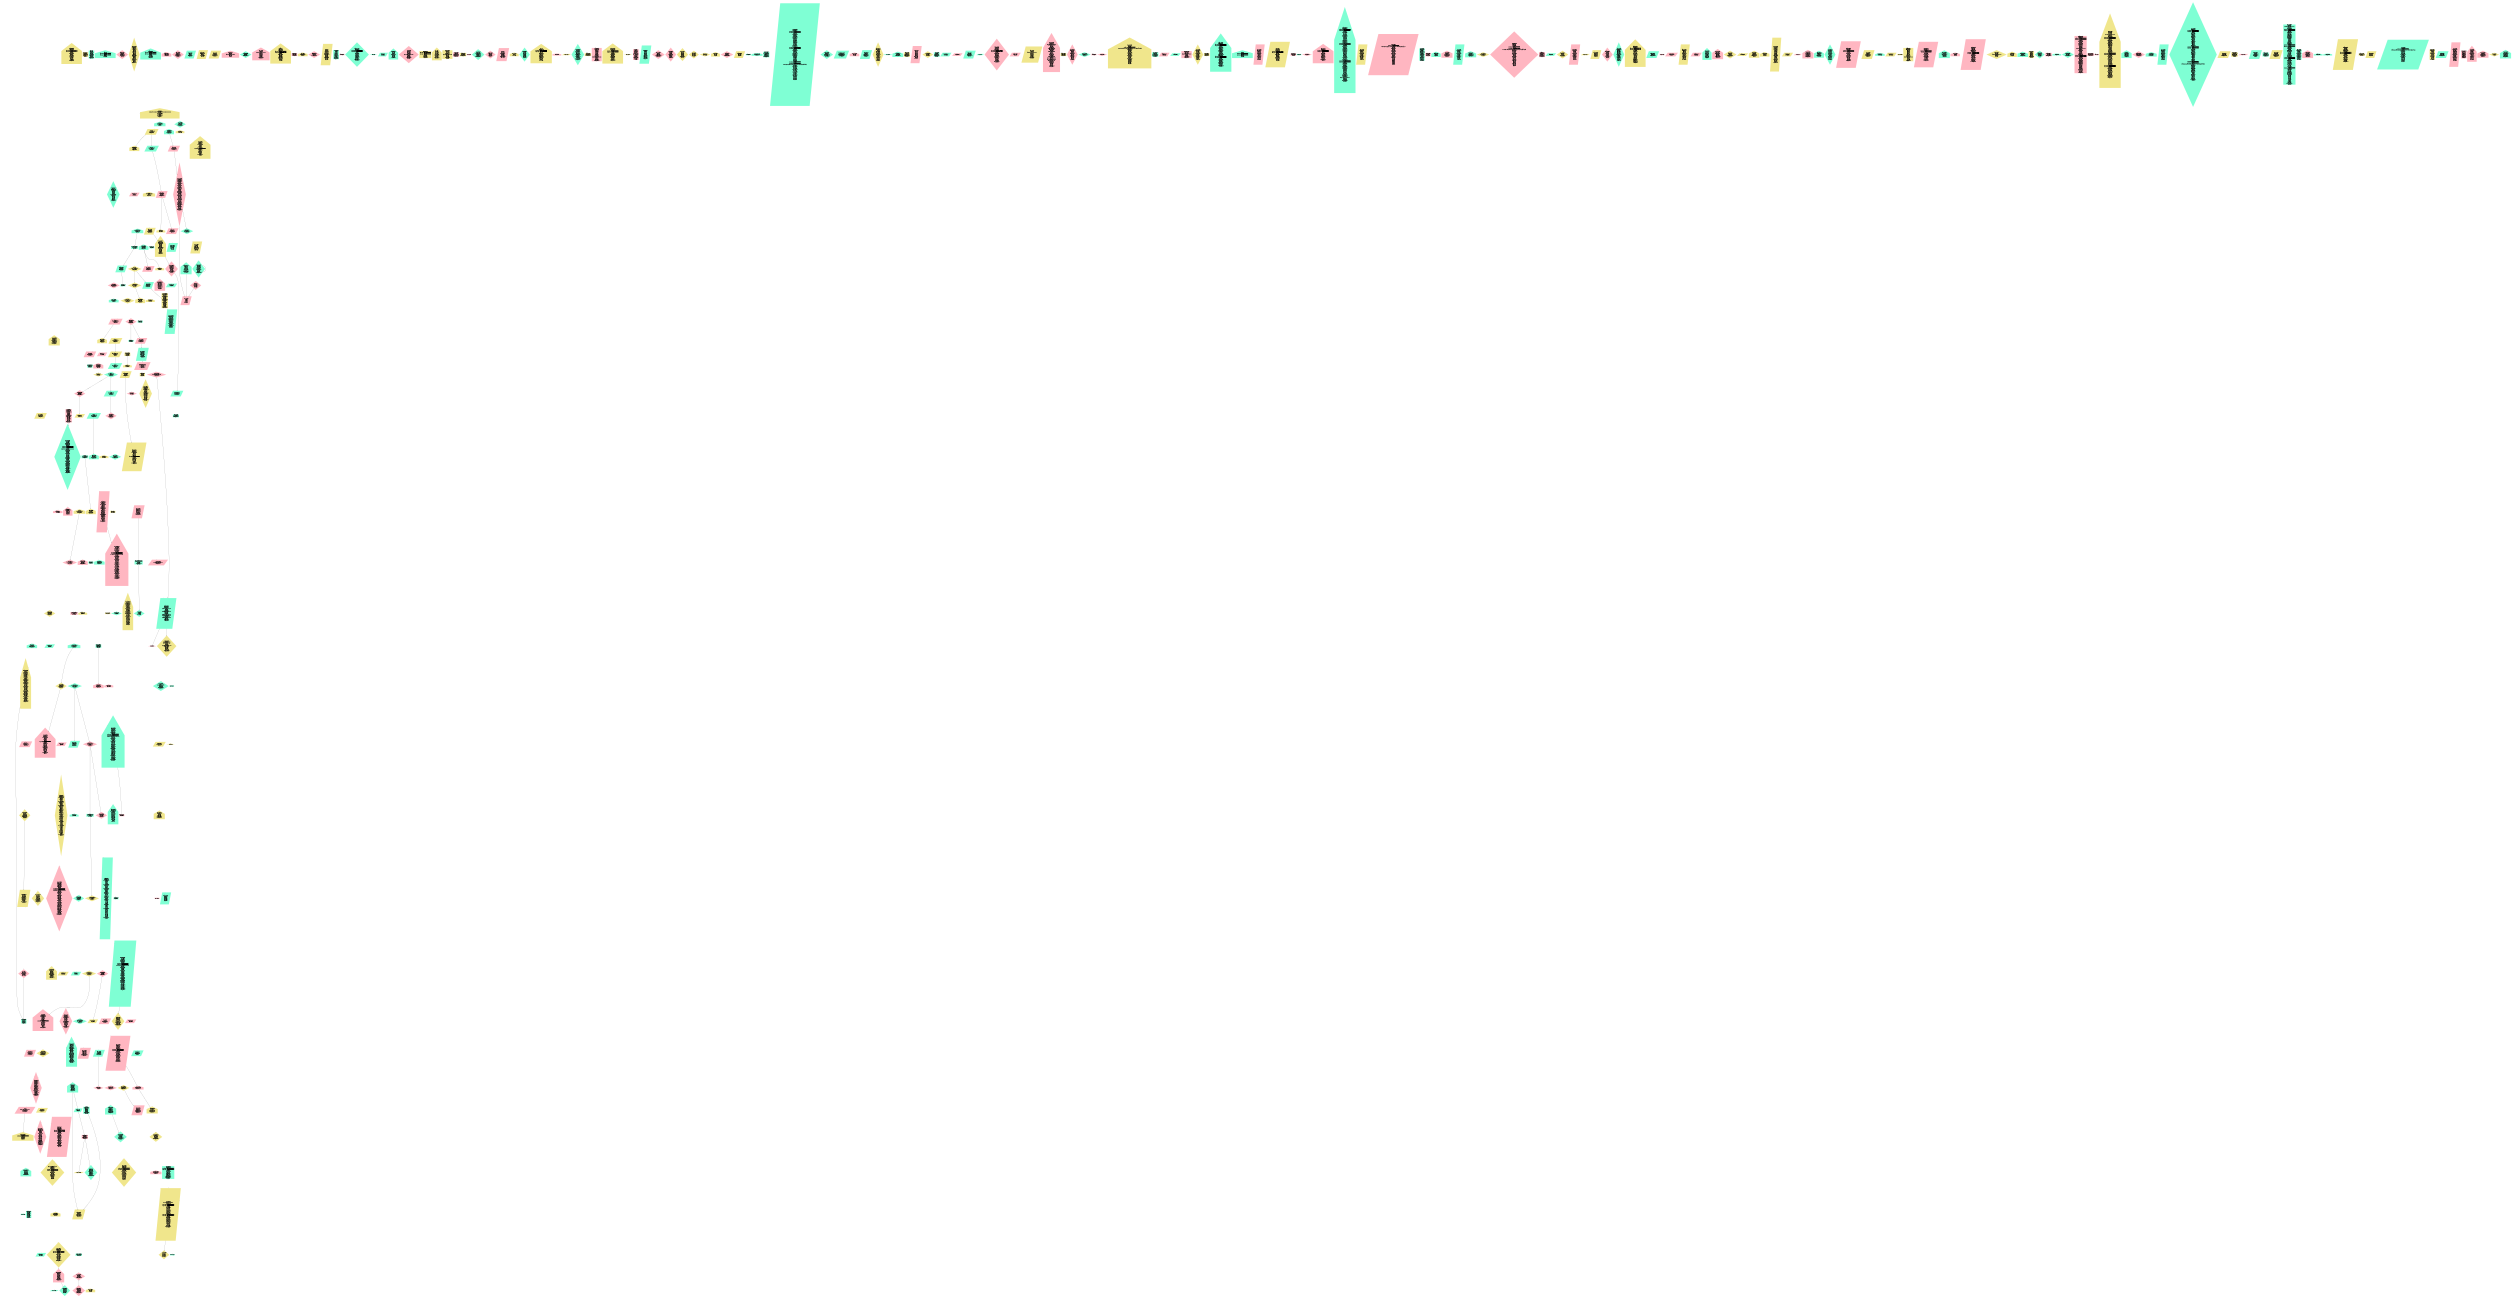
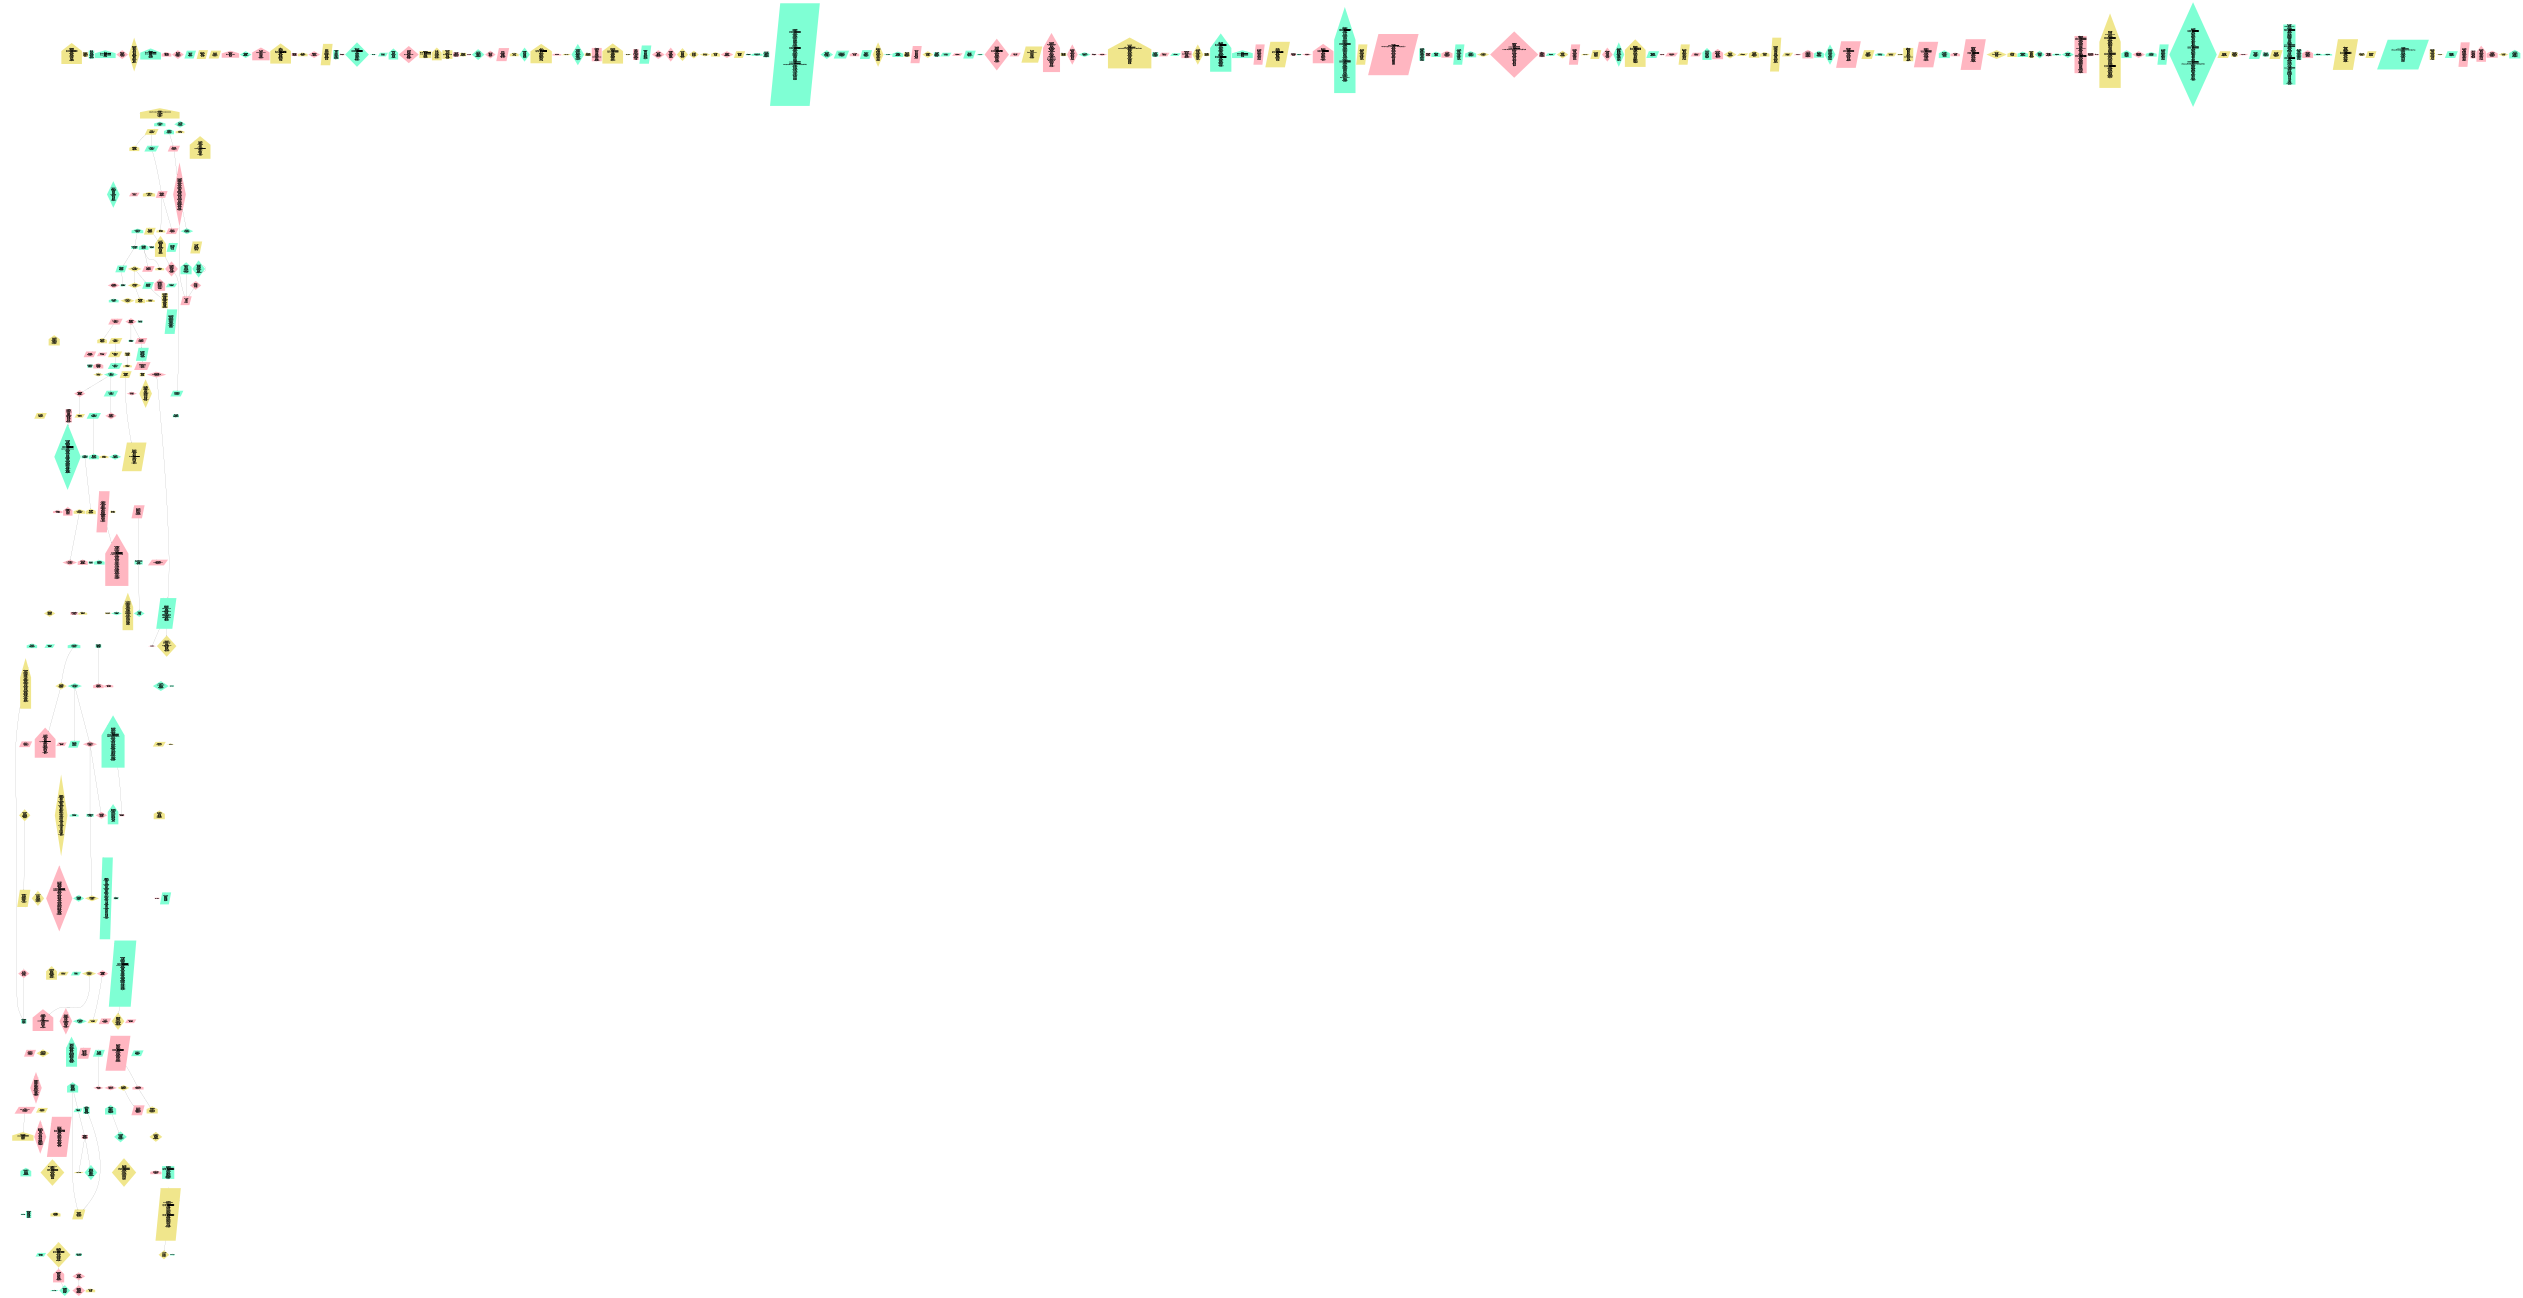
node "0x1be0:INVALID": added
